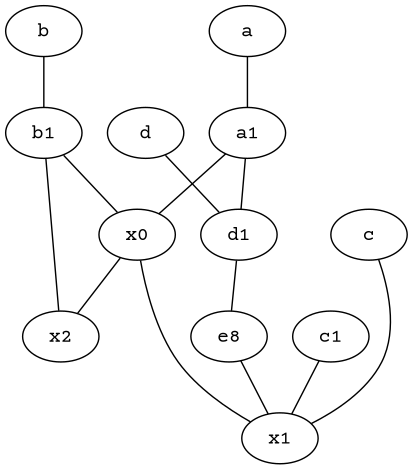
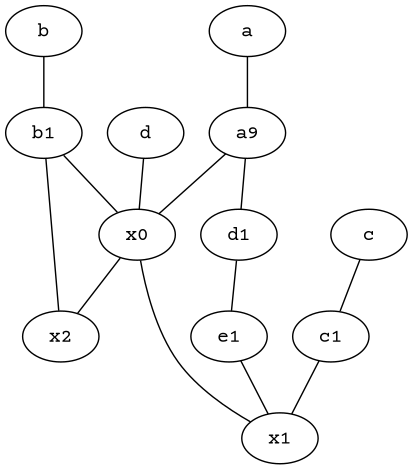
node "a1": label "a1" -> "a9"
edge "d" -- "d1": now "d" -- "x0"
node "e8": label "e8" -> "e1"
edge "c" -- "x1": now "c" -- "c1"
